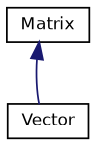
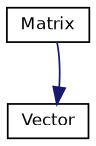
edge "Vector" -> "Matrix": reversed
